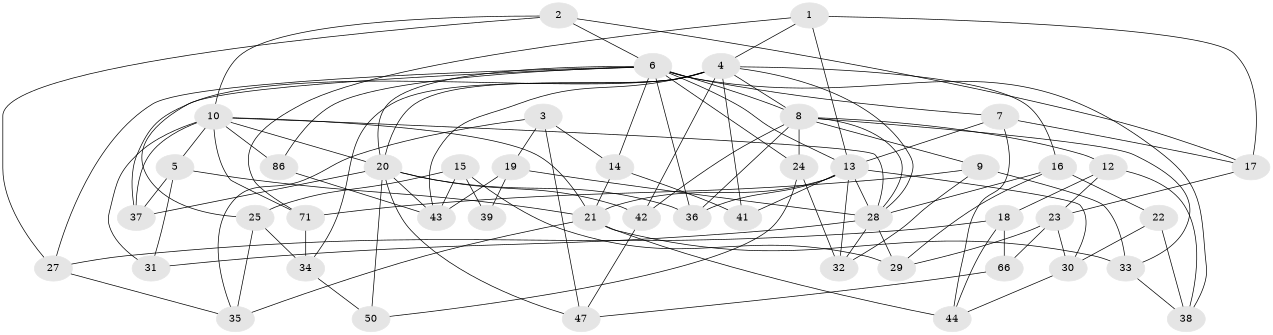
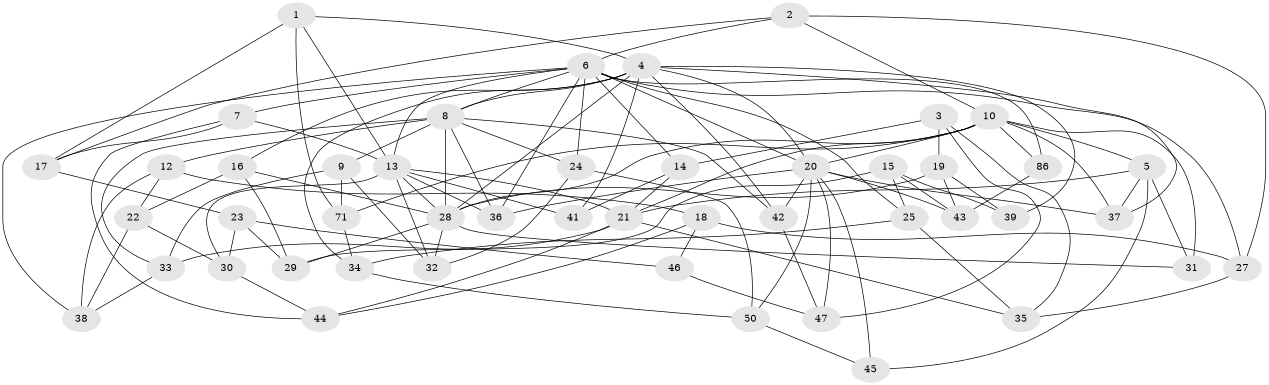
edge "4" -- "43": now "4" -- "39"
edge "12" -- "23": now "12" -- "22"
node "66": label "66" -> "46"
node "45": added
